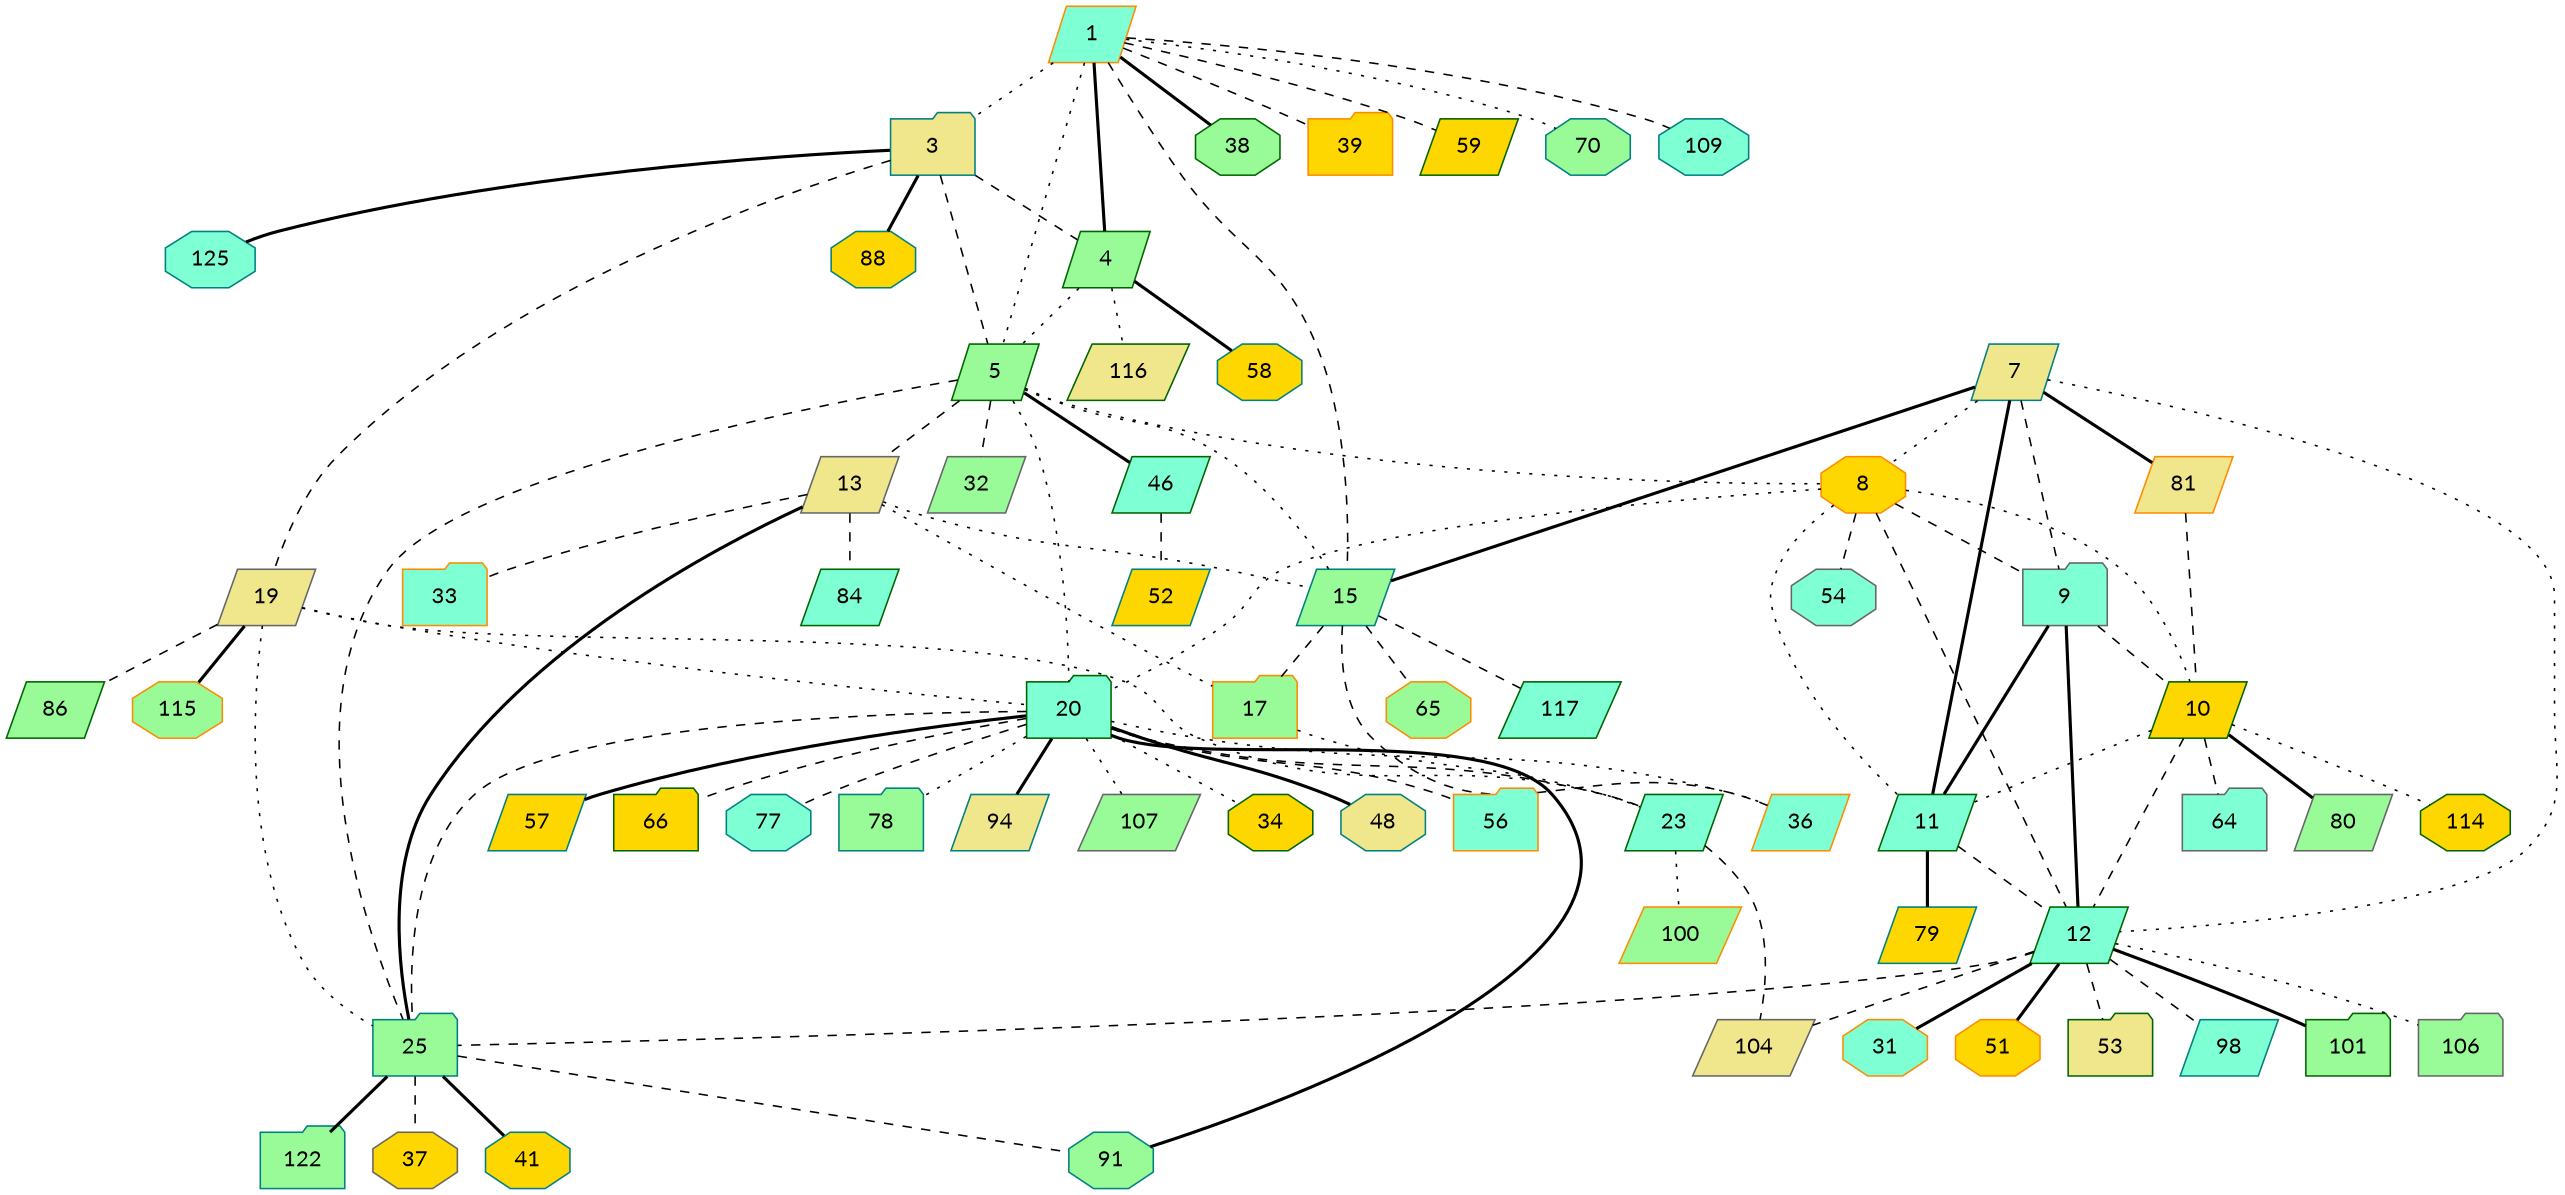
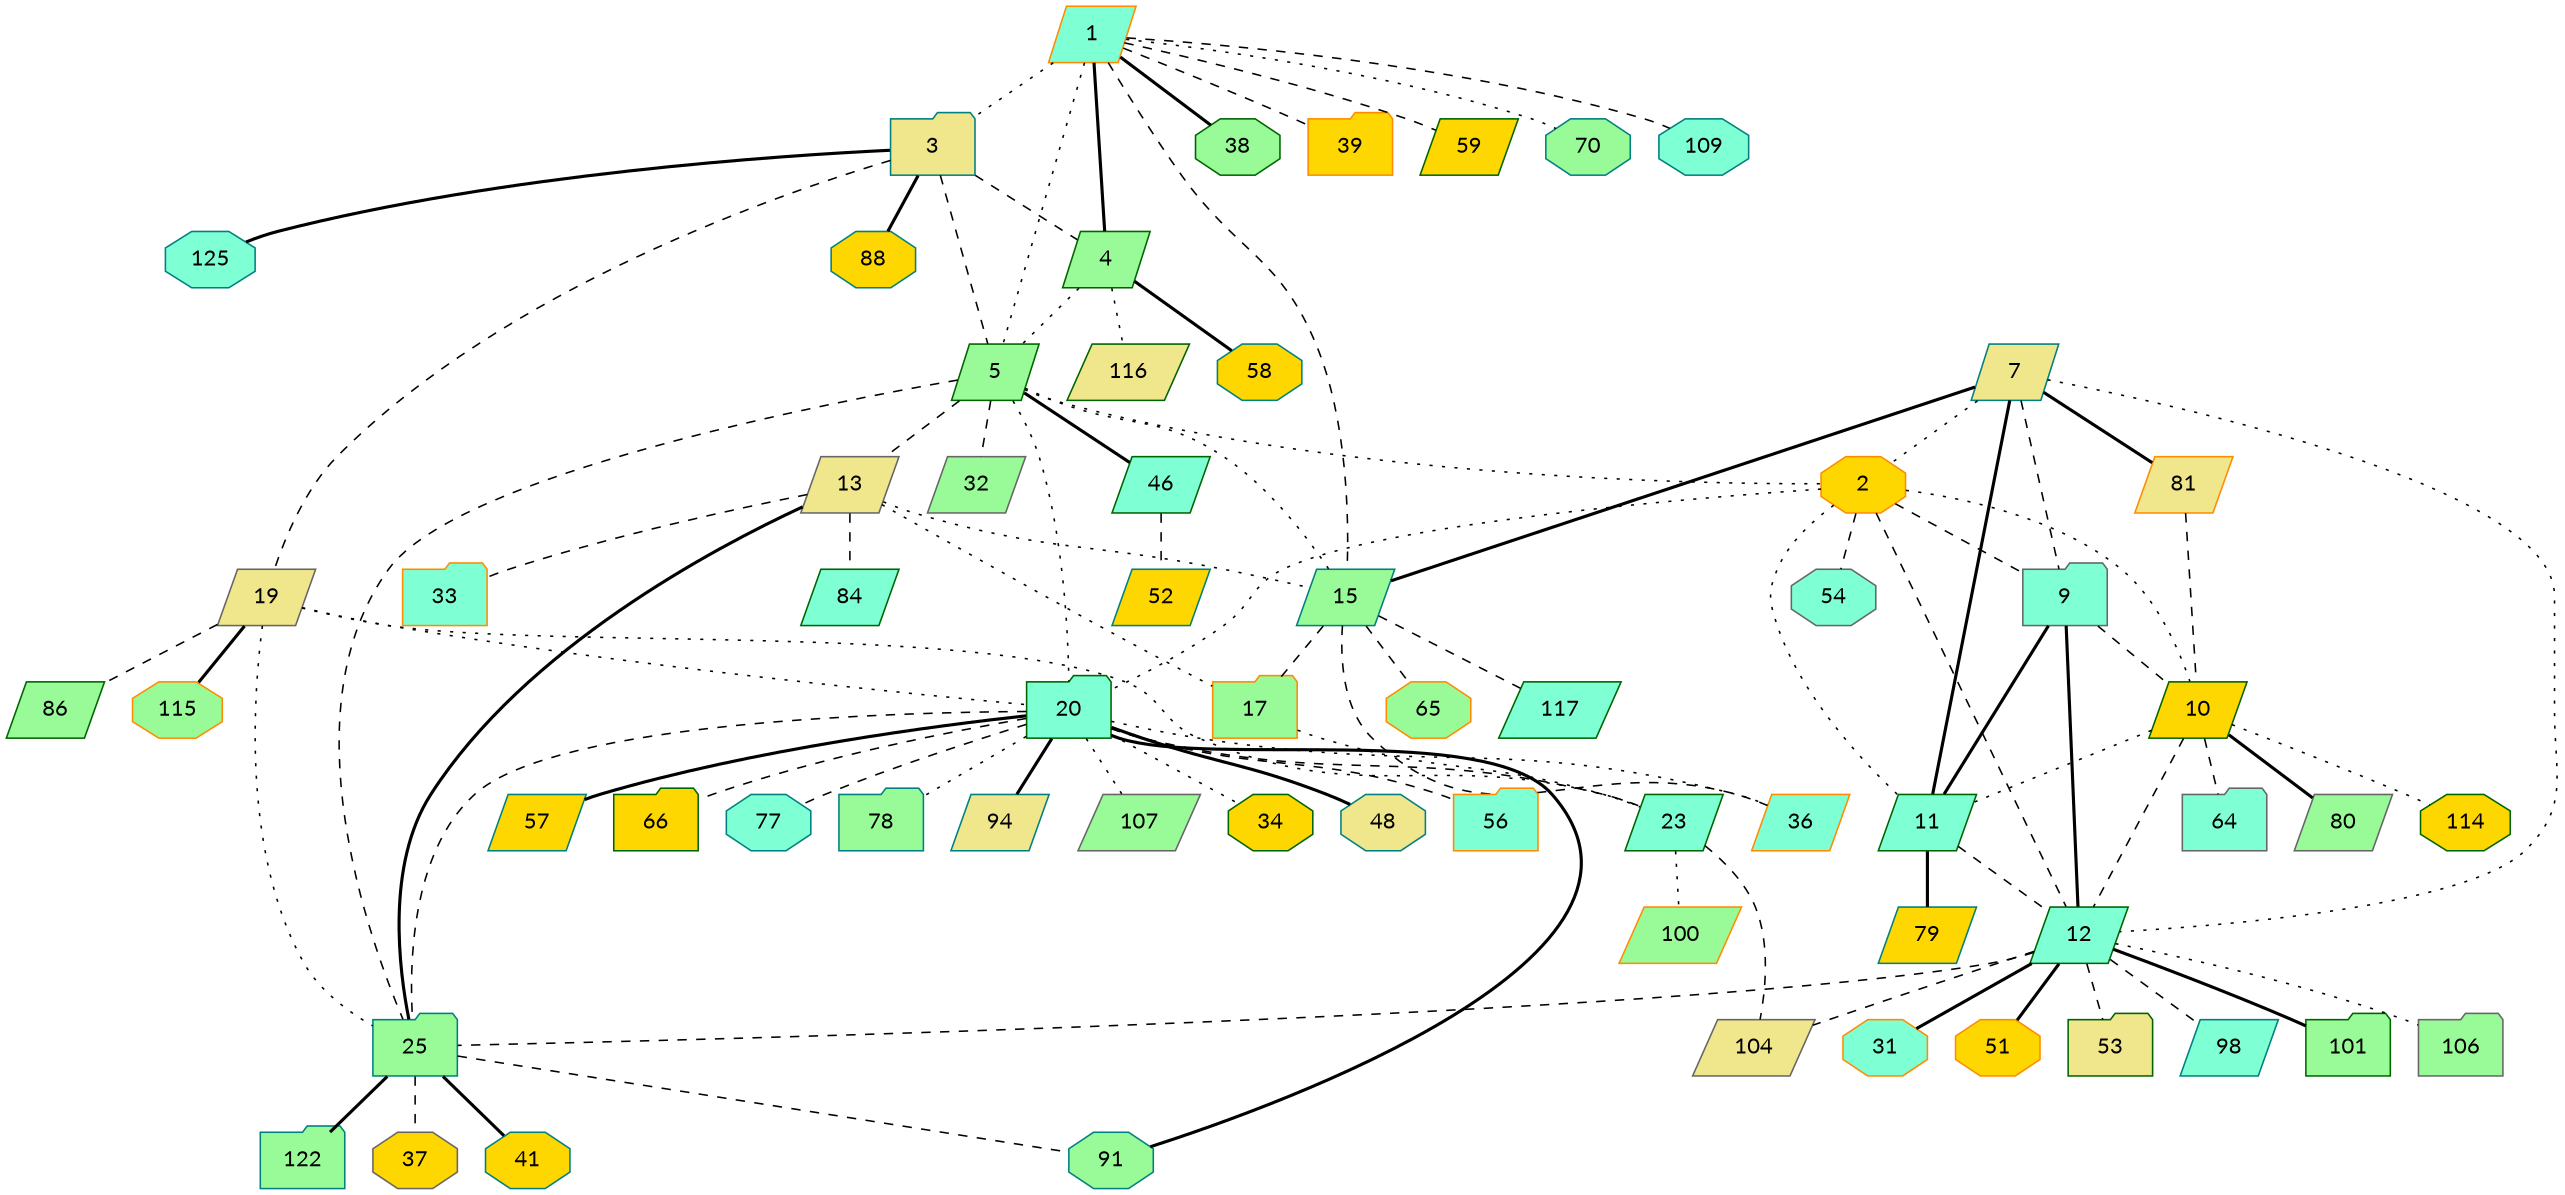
node "8": label "8" -> "2"
